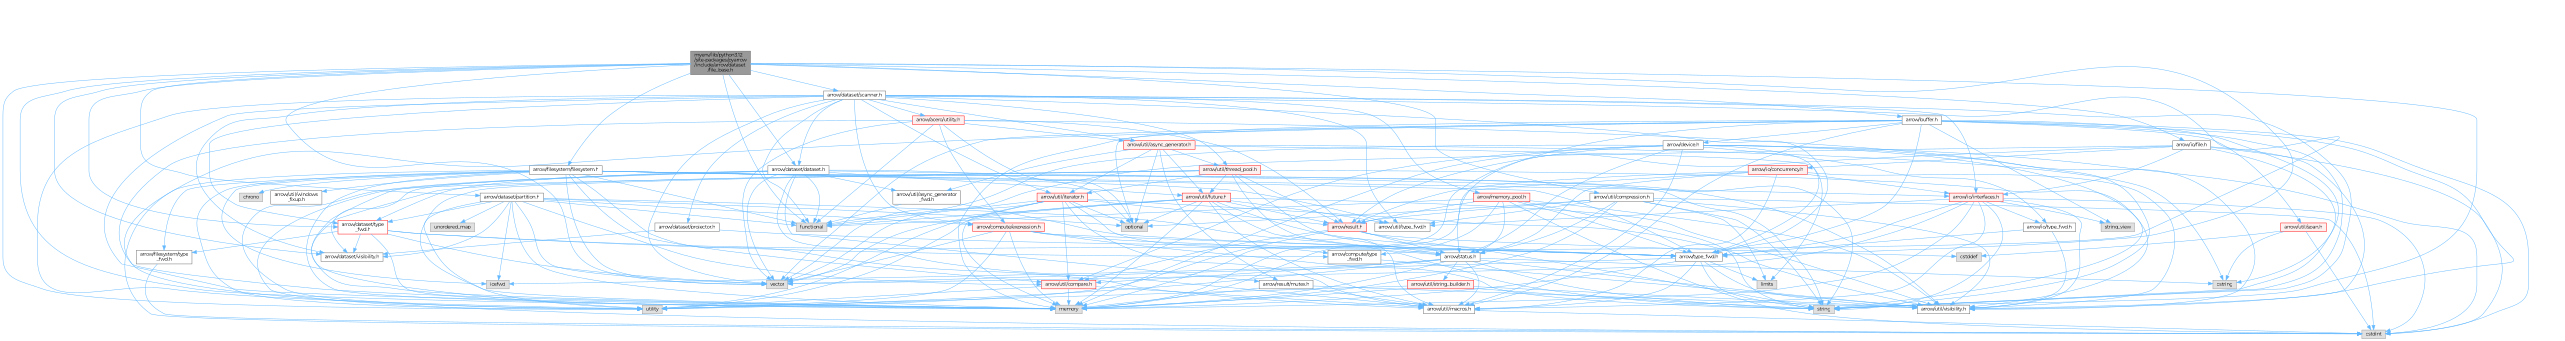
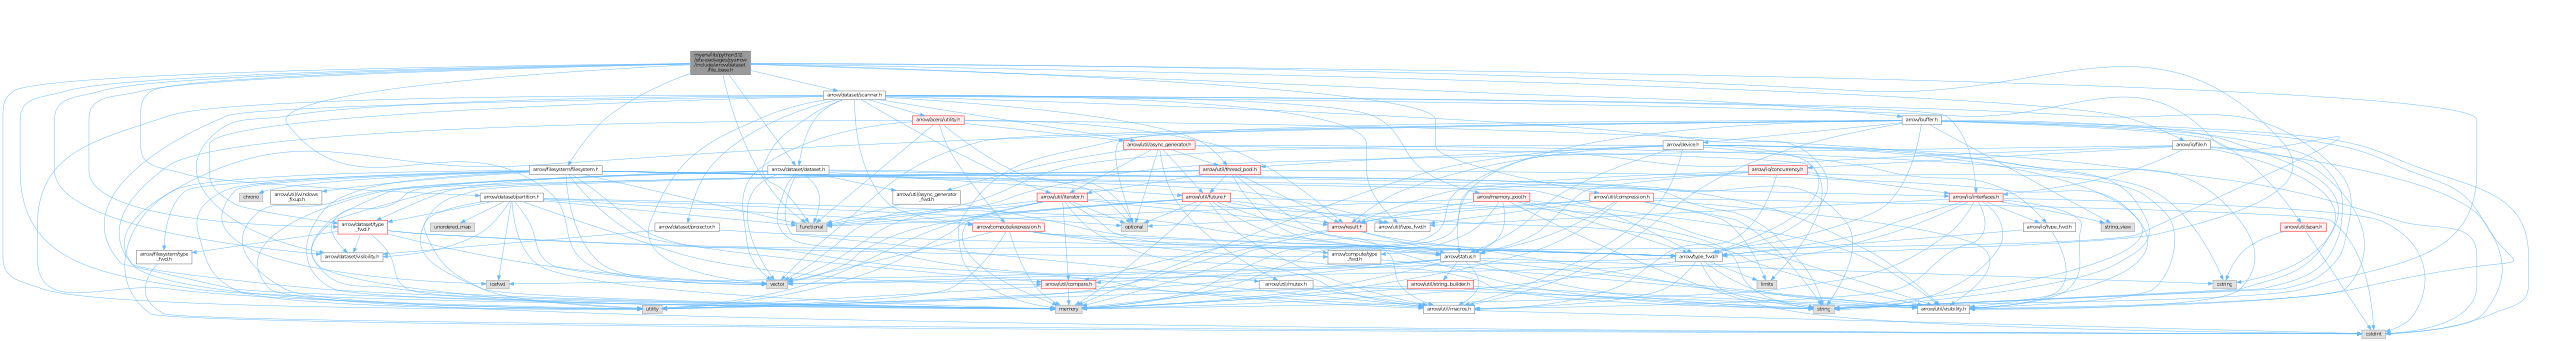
edge "arrow/device.h" -> "arrow/util/compare.h": now "arrow/device.h" -> "arrow/util/thread_pool.h"
node "arrow/util/compression.h": color grey40 -> red
node "cstddef": removed
node "arrow/result/mutex.h": label "arrow/result/mutex.h" -> "arrow/util/mutex.h"
